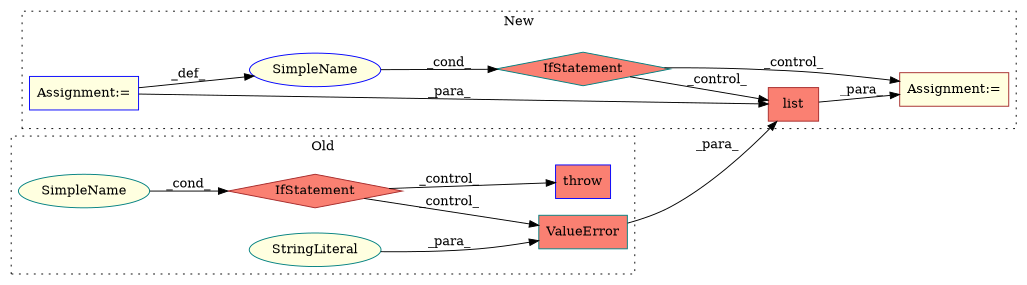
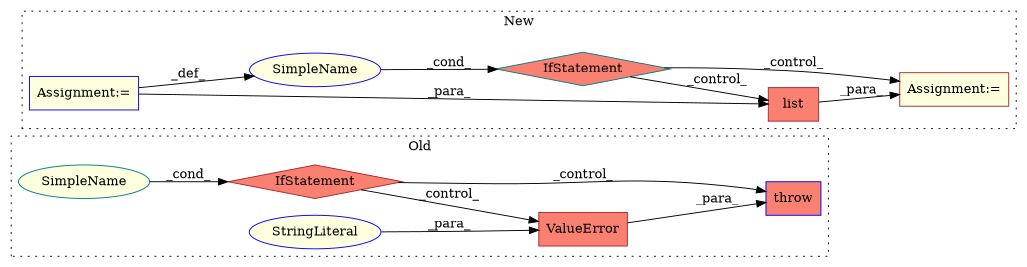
edge "ValueError" -> "list": now "ValueError" -> "throw"
node "ValueError": color teal -> brown
node "StringLiteral": color teal -> blue
